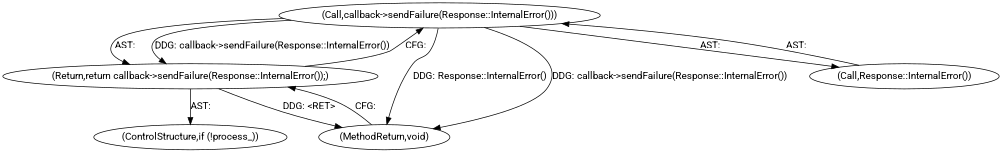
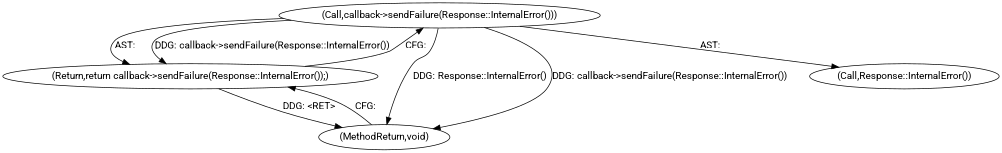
edge "(Call,Response::InternalError())" -> "(Call,callback->sendFailure(Response::InternalError()))": removed, label "AST:"
node "(ControlStructure,if (!process_))": removed
